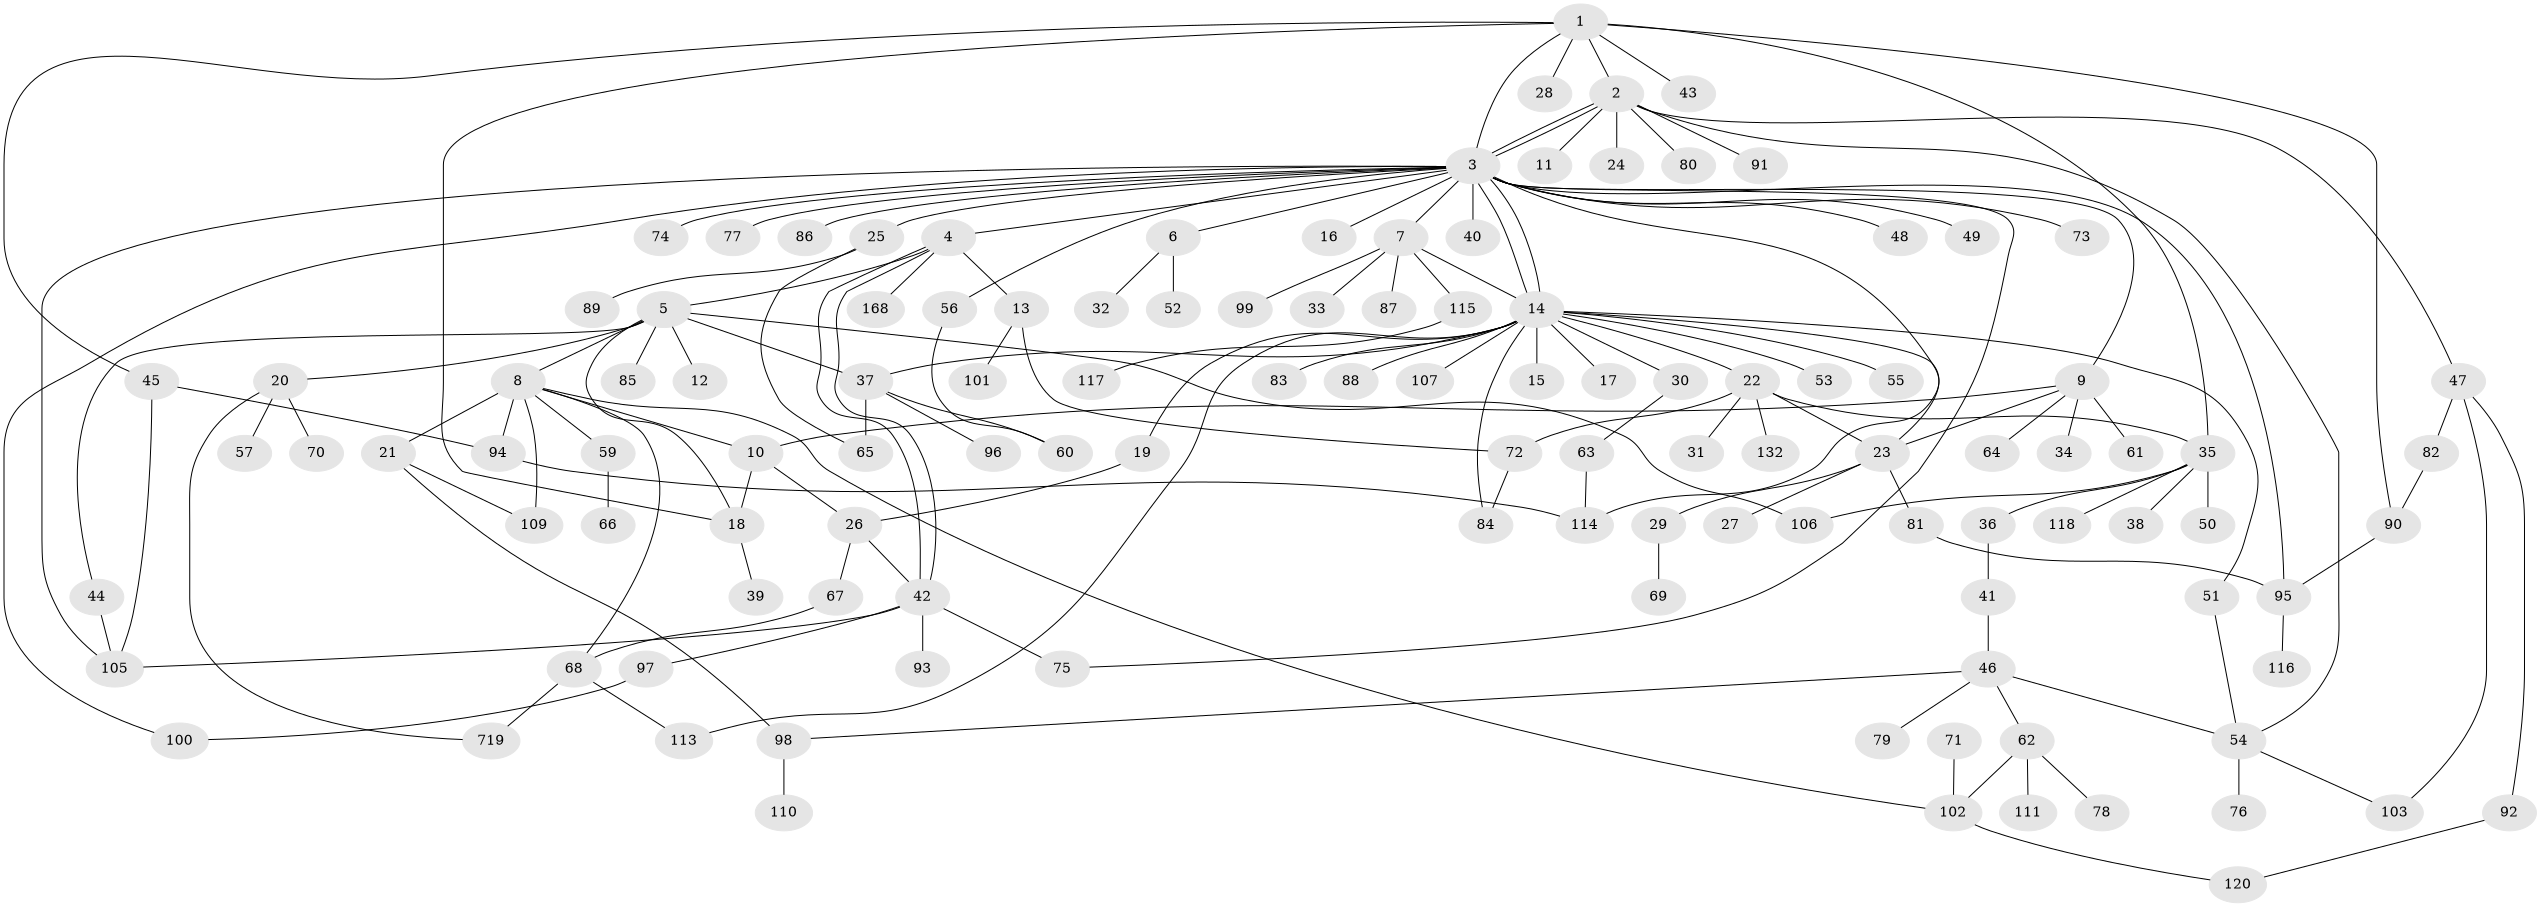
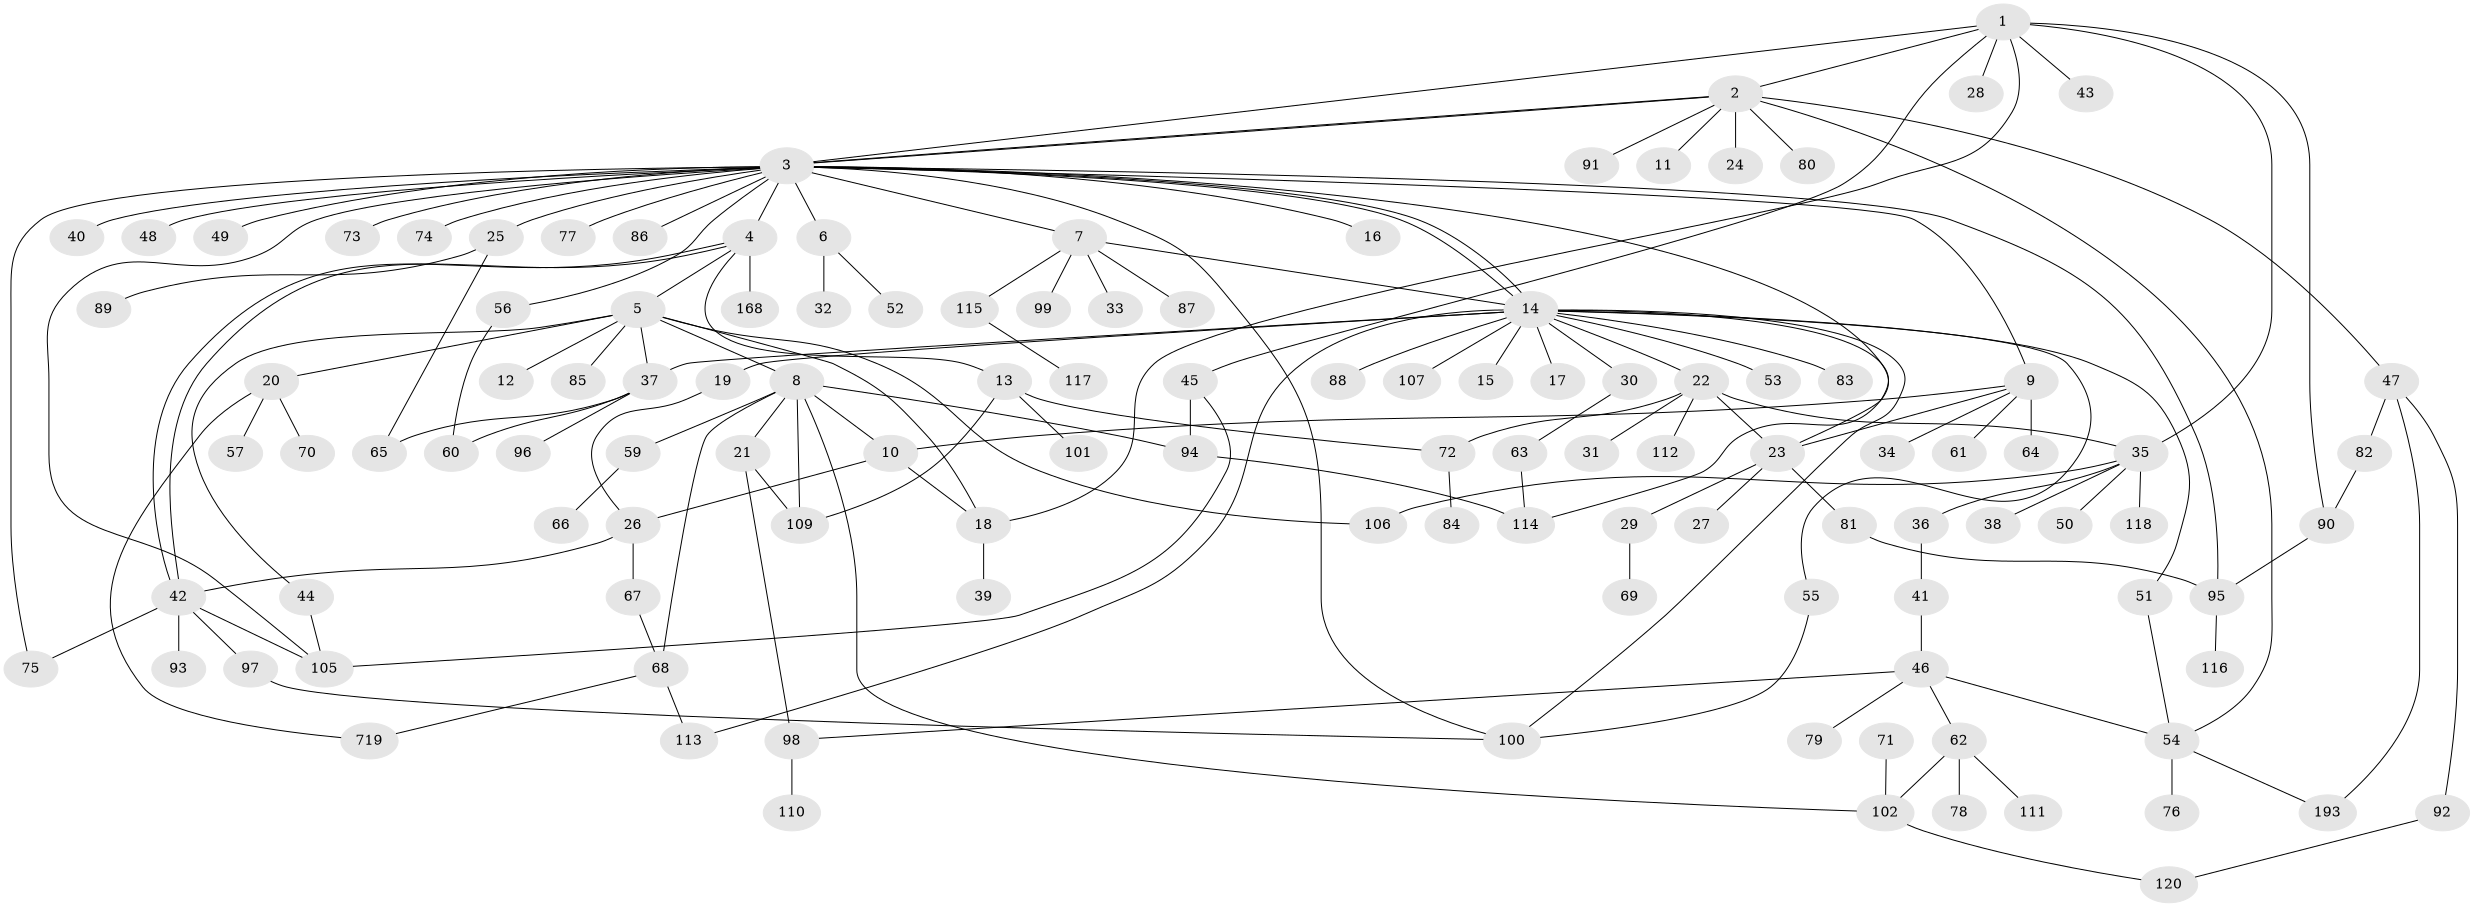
edge "14" -- "84": now "14" -- "100"
node "132": label "132" -> "112"
edge "13" -- "109": added
edge "55" -- "100": added
node "103": label "103" -> "193"
